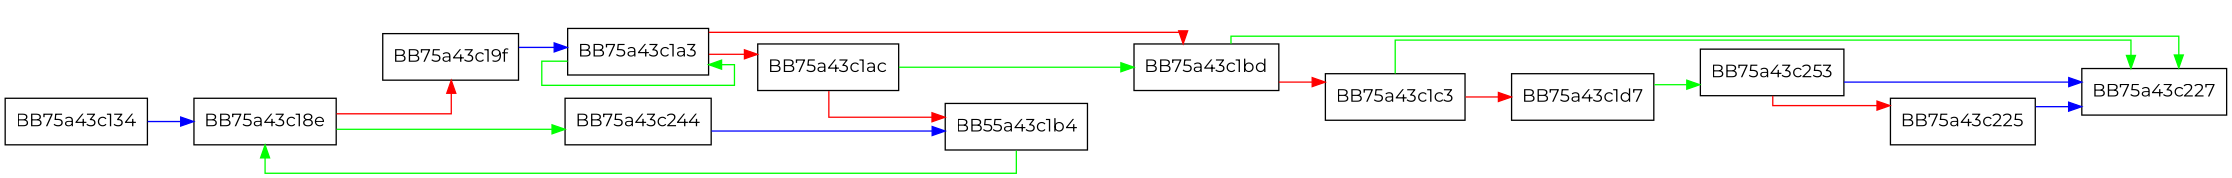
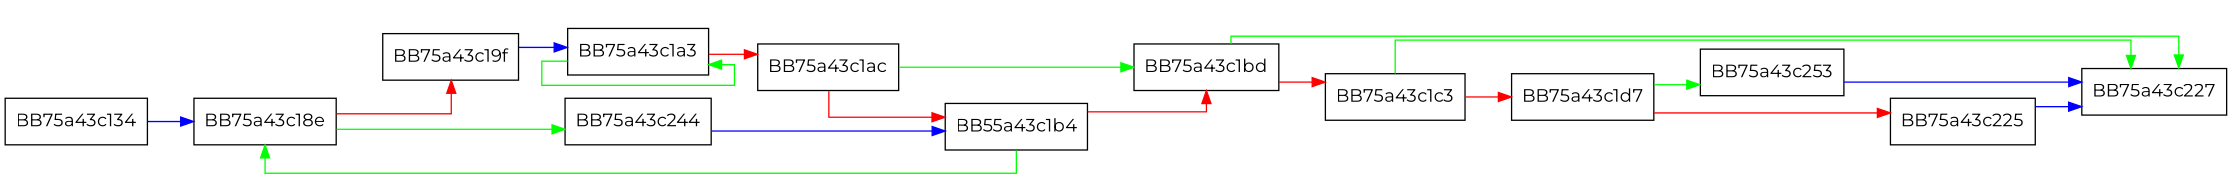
edge "BB75a43c1a3" -> "BB75a43c1bd": now "BB55a43c1b4" -> "BB75a43c1bd"
edge "BB75a43c253" -> "BB75a43c225": now "BB75a43c1d7" -> "BB75a43c225"
